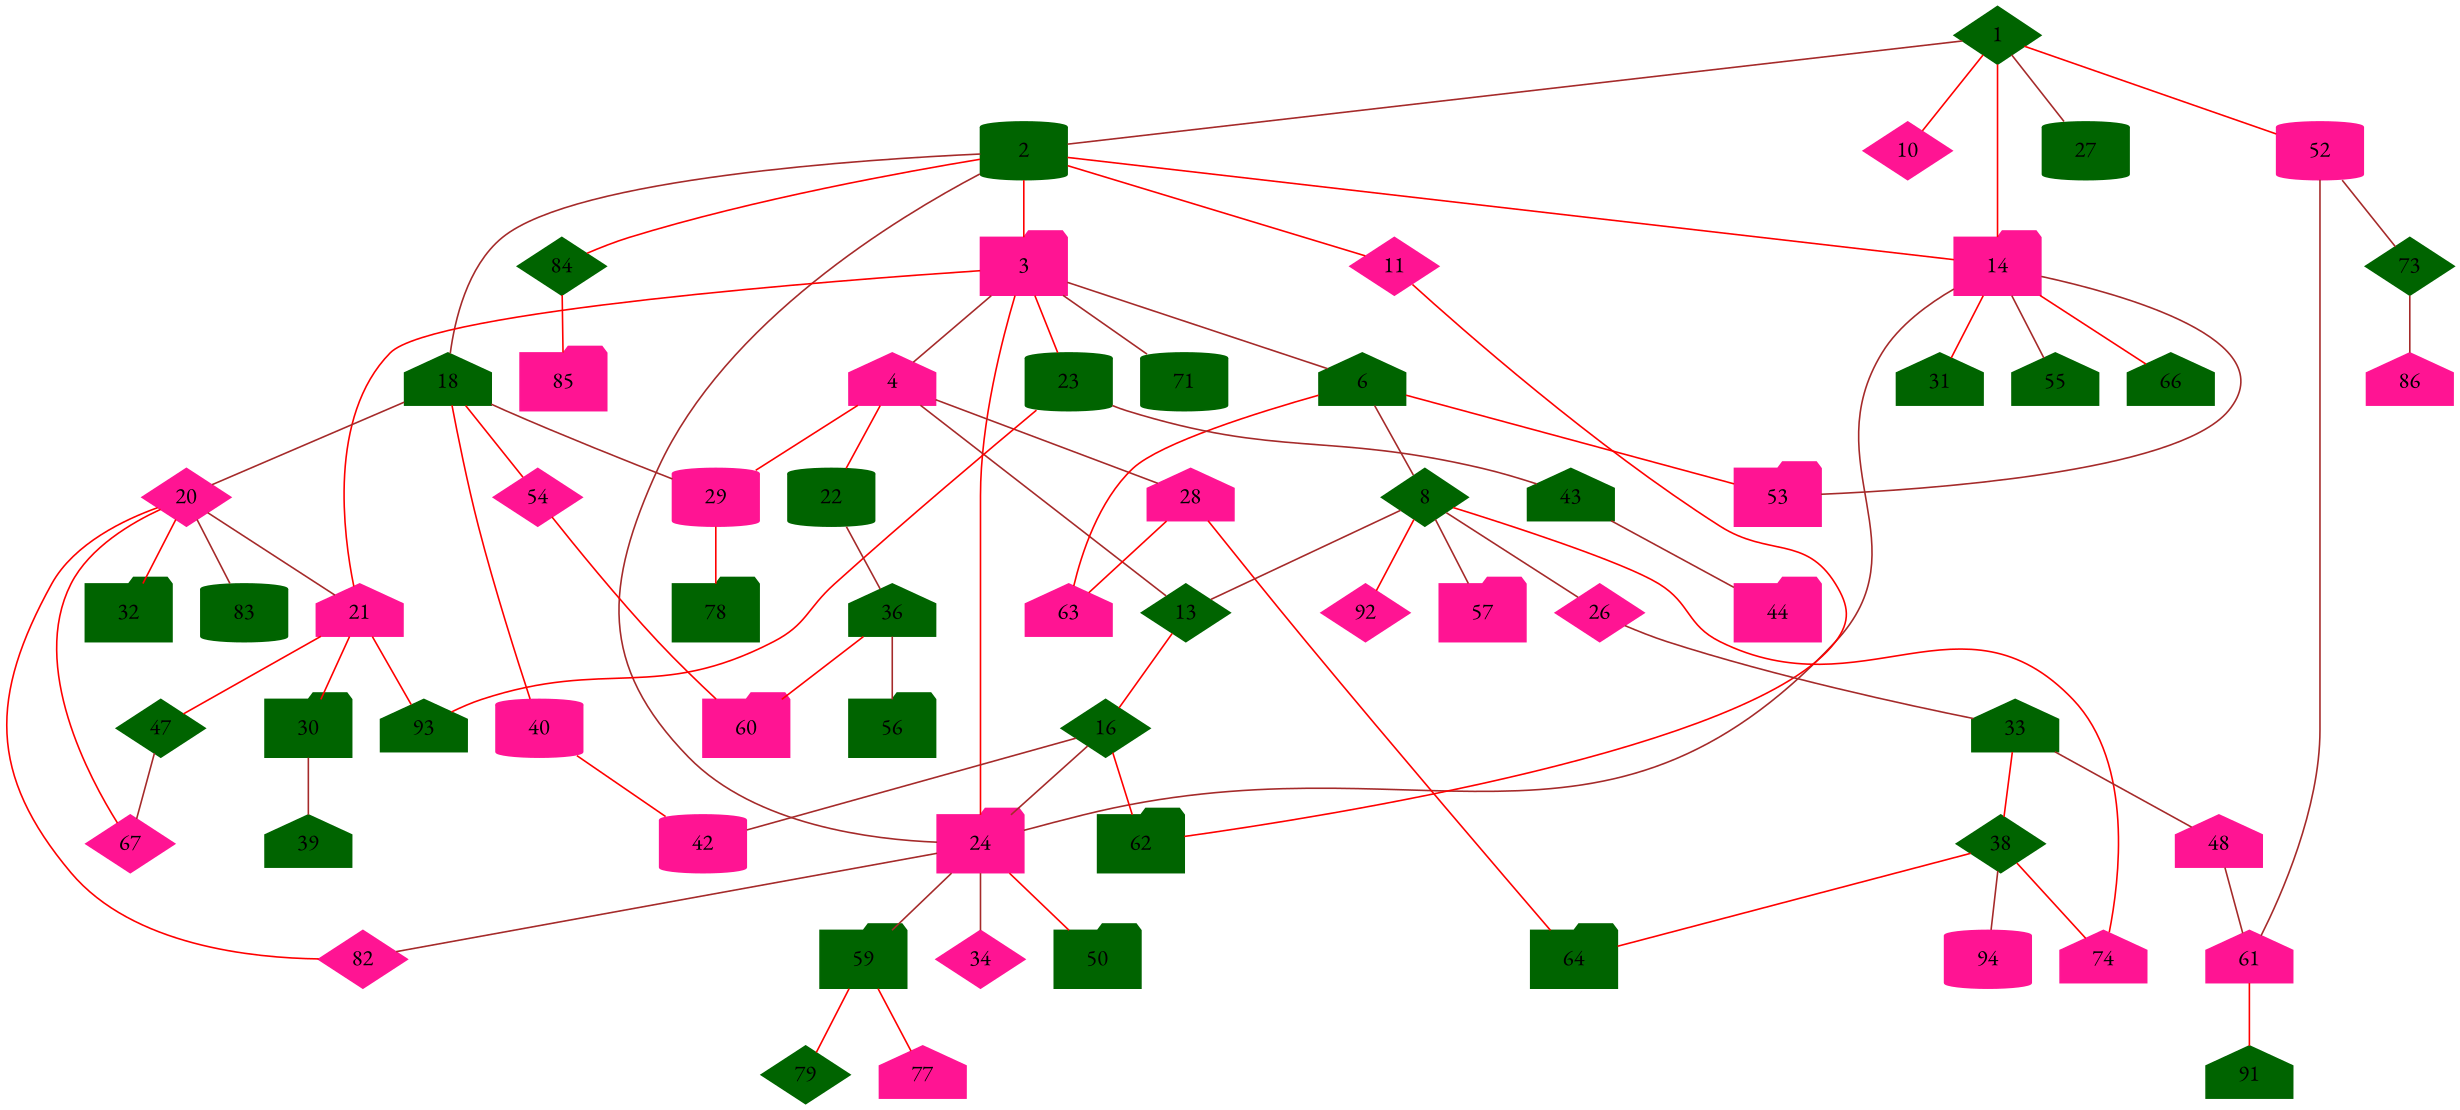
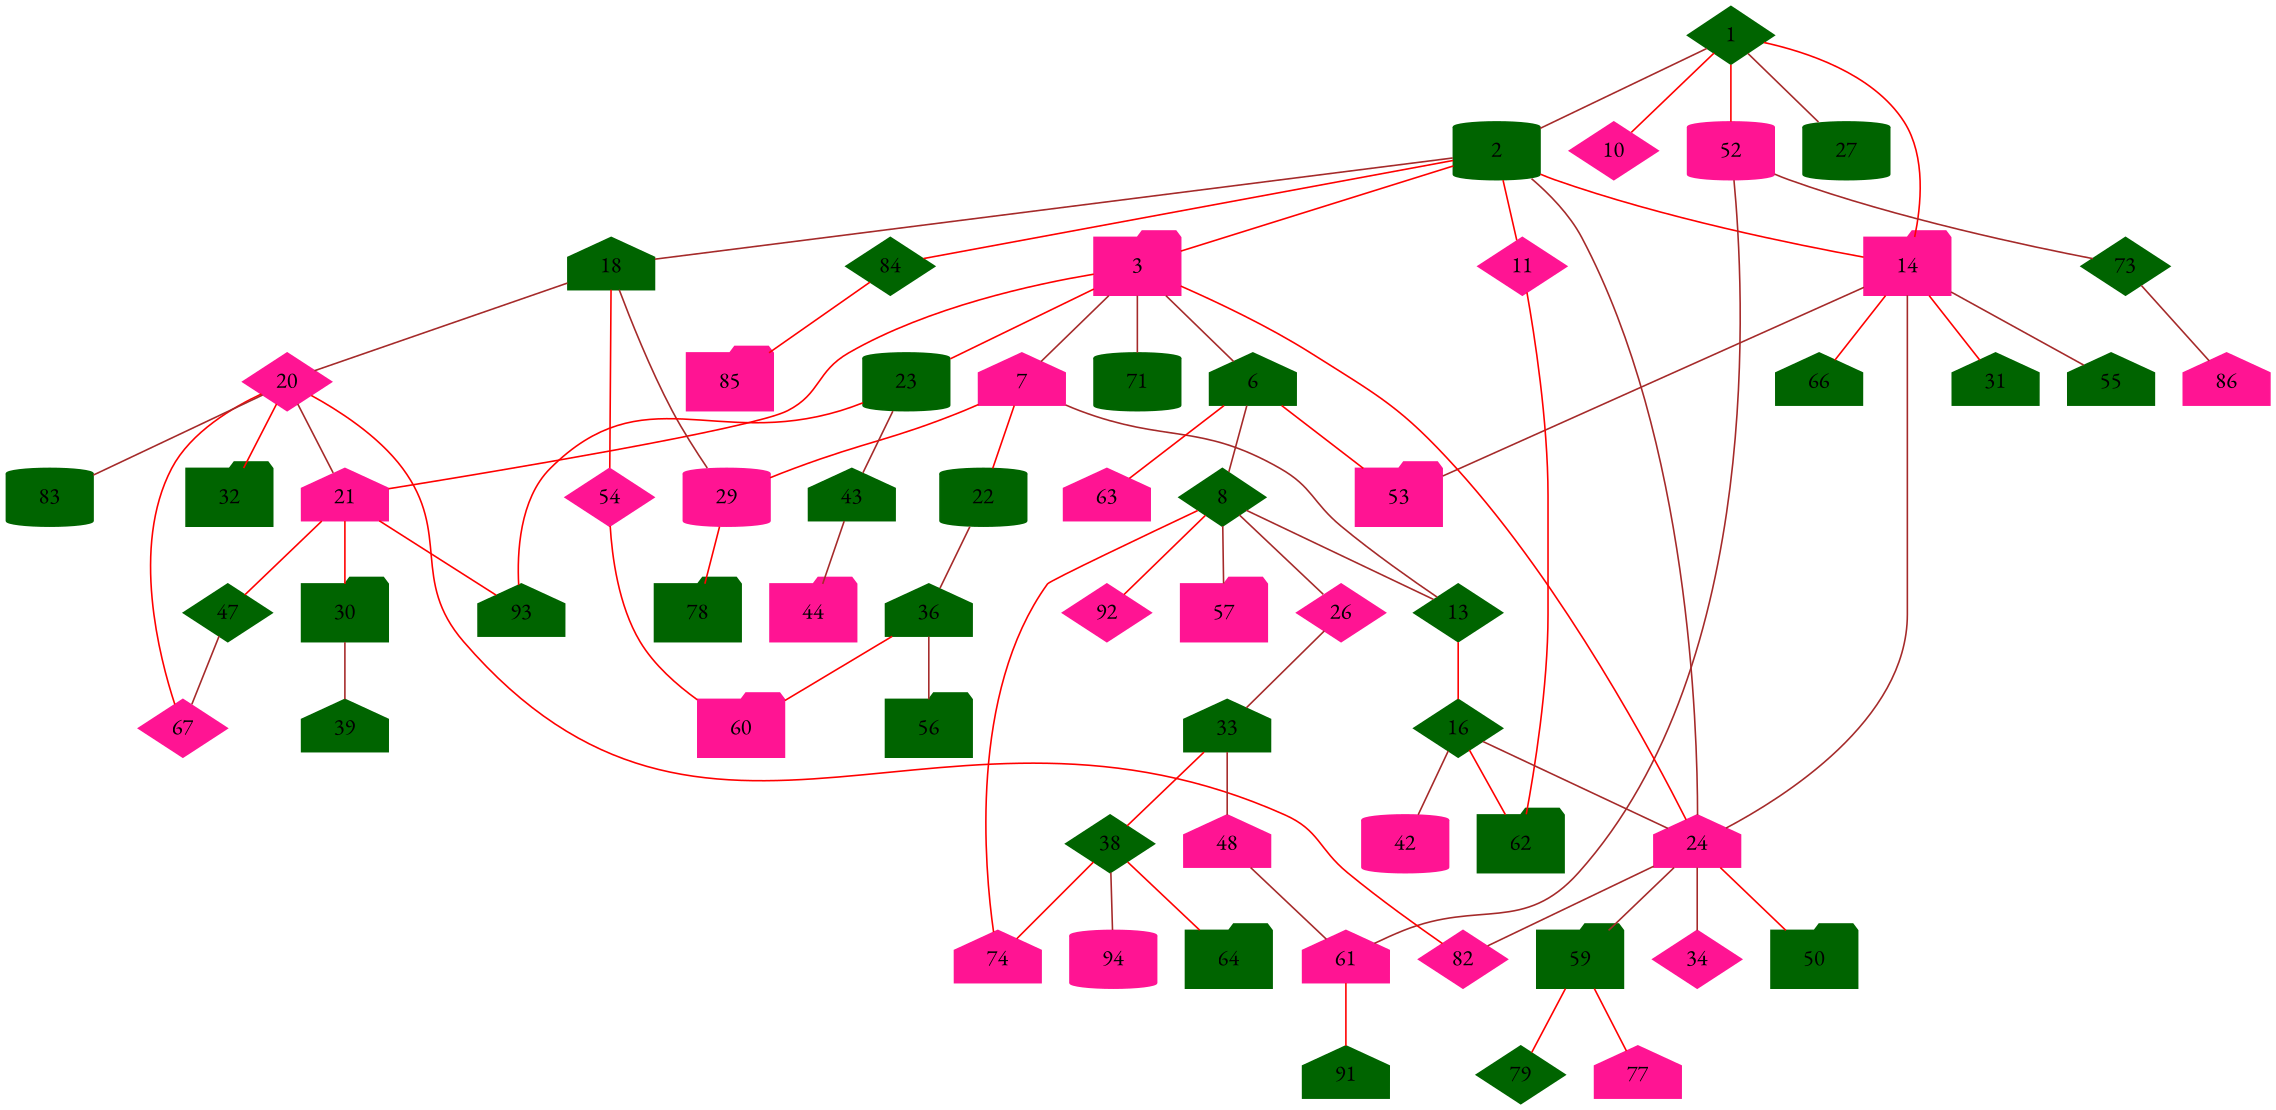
node "4": label "4" -> "7"
node "28": removed
node "40": removed
node "24": shape folder -> house
